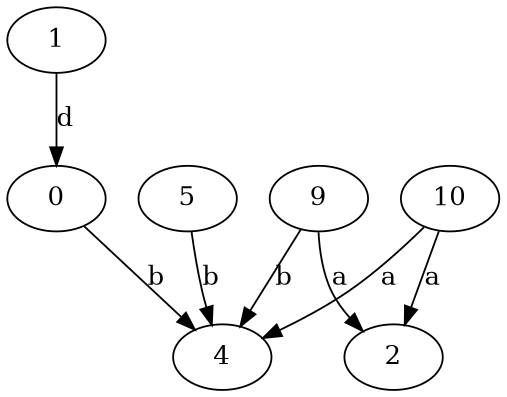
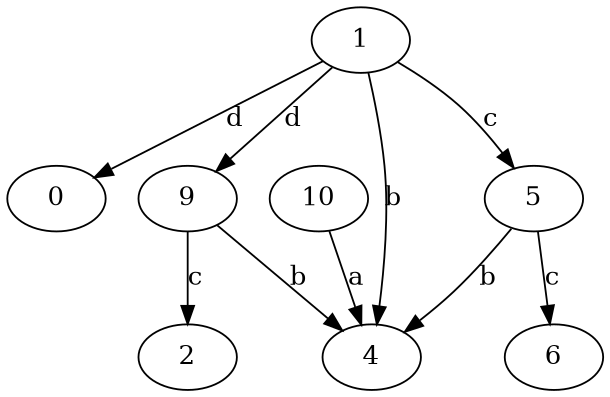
edge "1" -> "5": added, label "c"
edge "1" -> "9": added, label "d"
edge "10" -> "2": removed, label "a"
edge "0" -> "4": now "1" -> "4"
edge "9" -> "2": label "a" -> "c"
node "6": added
